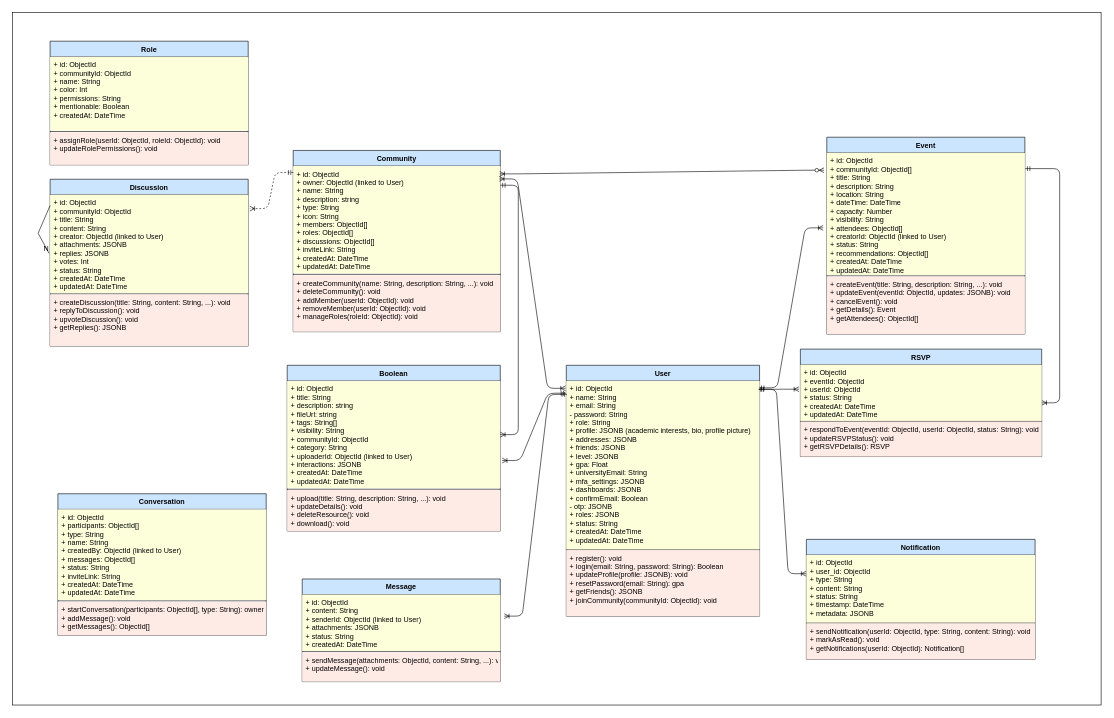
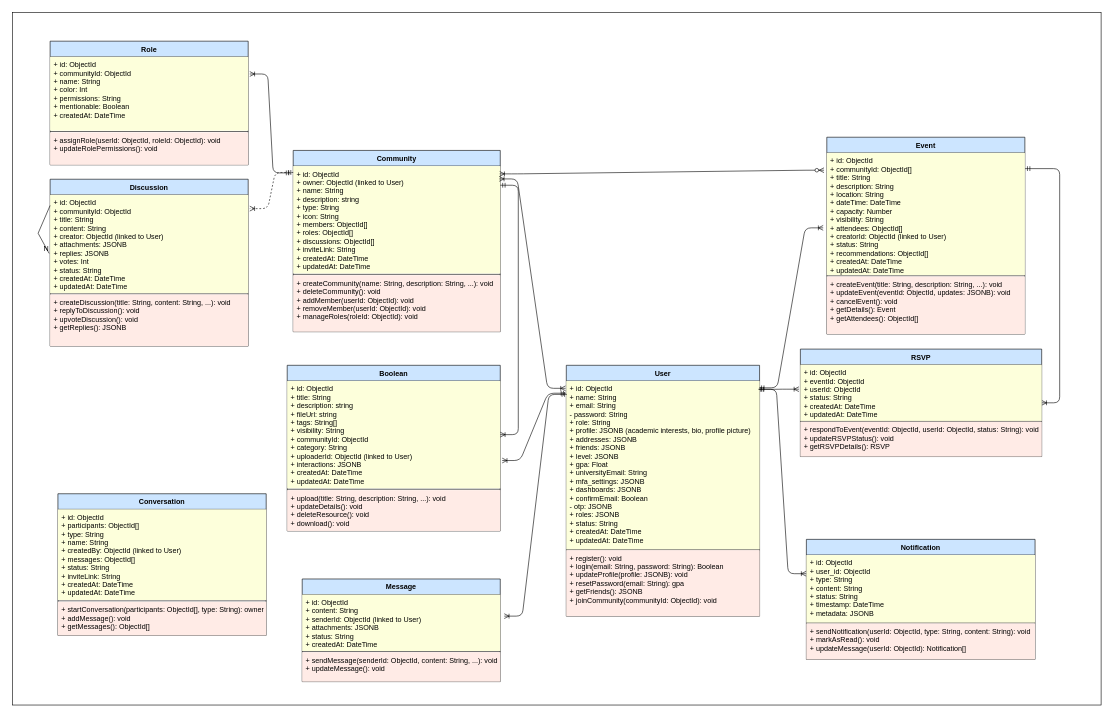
edge "+ id: ObjectId + communityId: ObjectId + name: String + color: Int + permissions: String + mentionable: Boolean + createdAt: DateTime" -- "+ id: ObjectId + owner: ObjectId (linked to User) + name: String + description: string + type: String + icon: String + members: ObjectId[] + roles: ObjectId[] + discussions: ObjectId[] + inviteLink: String + createdAt: DateTime + updatedAt: DateTime": added
node "+ sendNotification(userId: ObjectId, type: String, content: String): void + markAsRead(): void + getNotifications(userId: ObjectId): Notification[]": label "+ sendNotification(userId: ObjectId, type: String, content: String): void + markAsRead(): void + getNotifications(userId: ObjectId): Notification[]" -> "+ sendNotification(userId: ObjectId, type: String, content: String): void + markAsRead(): void + updateMessage(userId: ObjectId): Notification[]"
node "+ sendMessage(attachments: ObjectId, content: String, ...): void + updateMessage(): void": label "+ sendMessage(attachments: ObjectId, content: String, ...): void + updateMessage(): void" -> "+ sendMessage(senderId: ObjectId, content: String, ...): void + updateMessage(): void"
